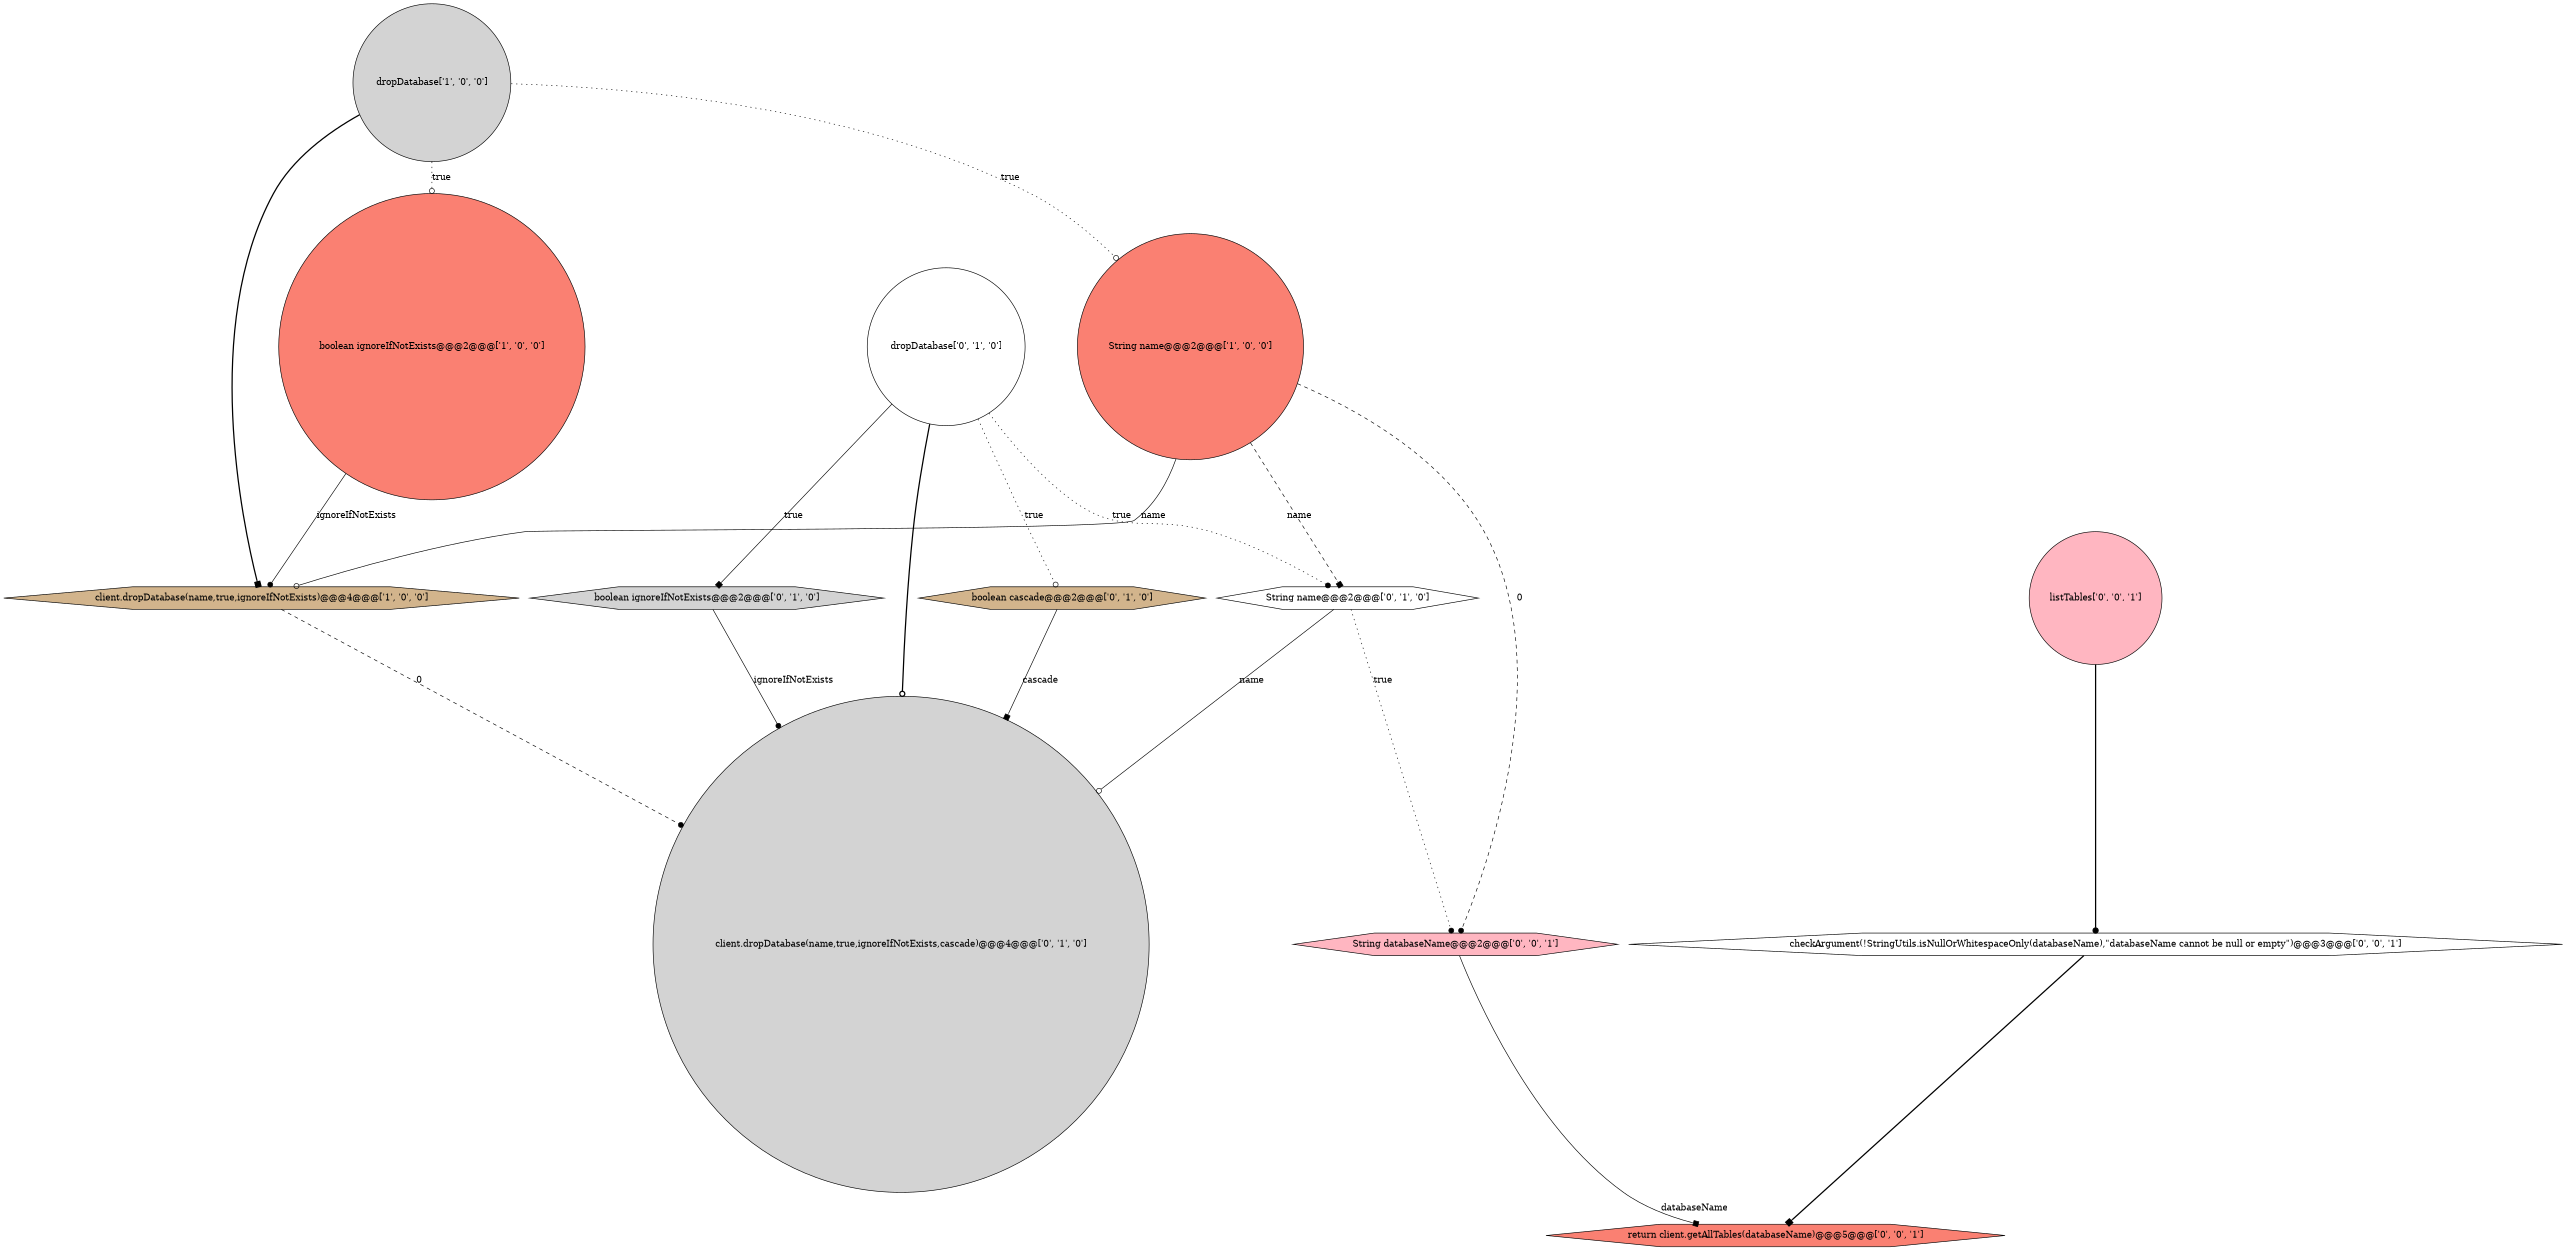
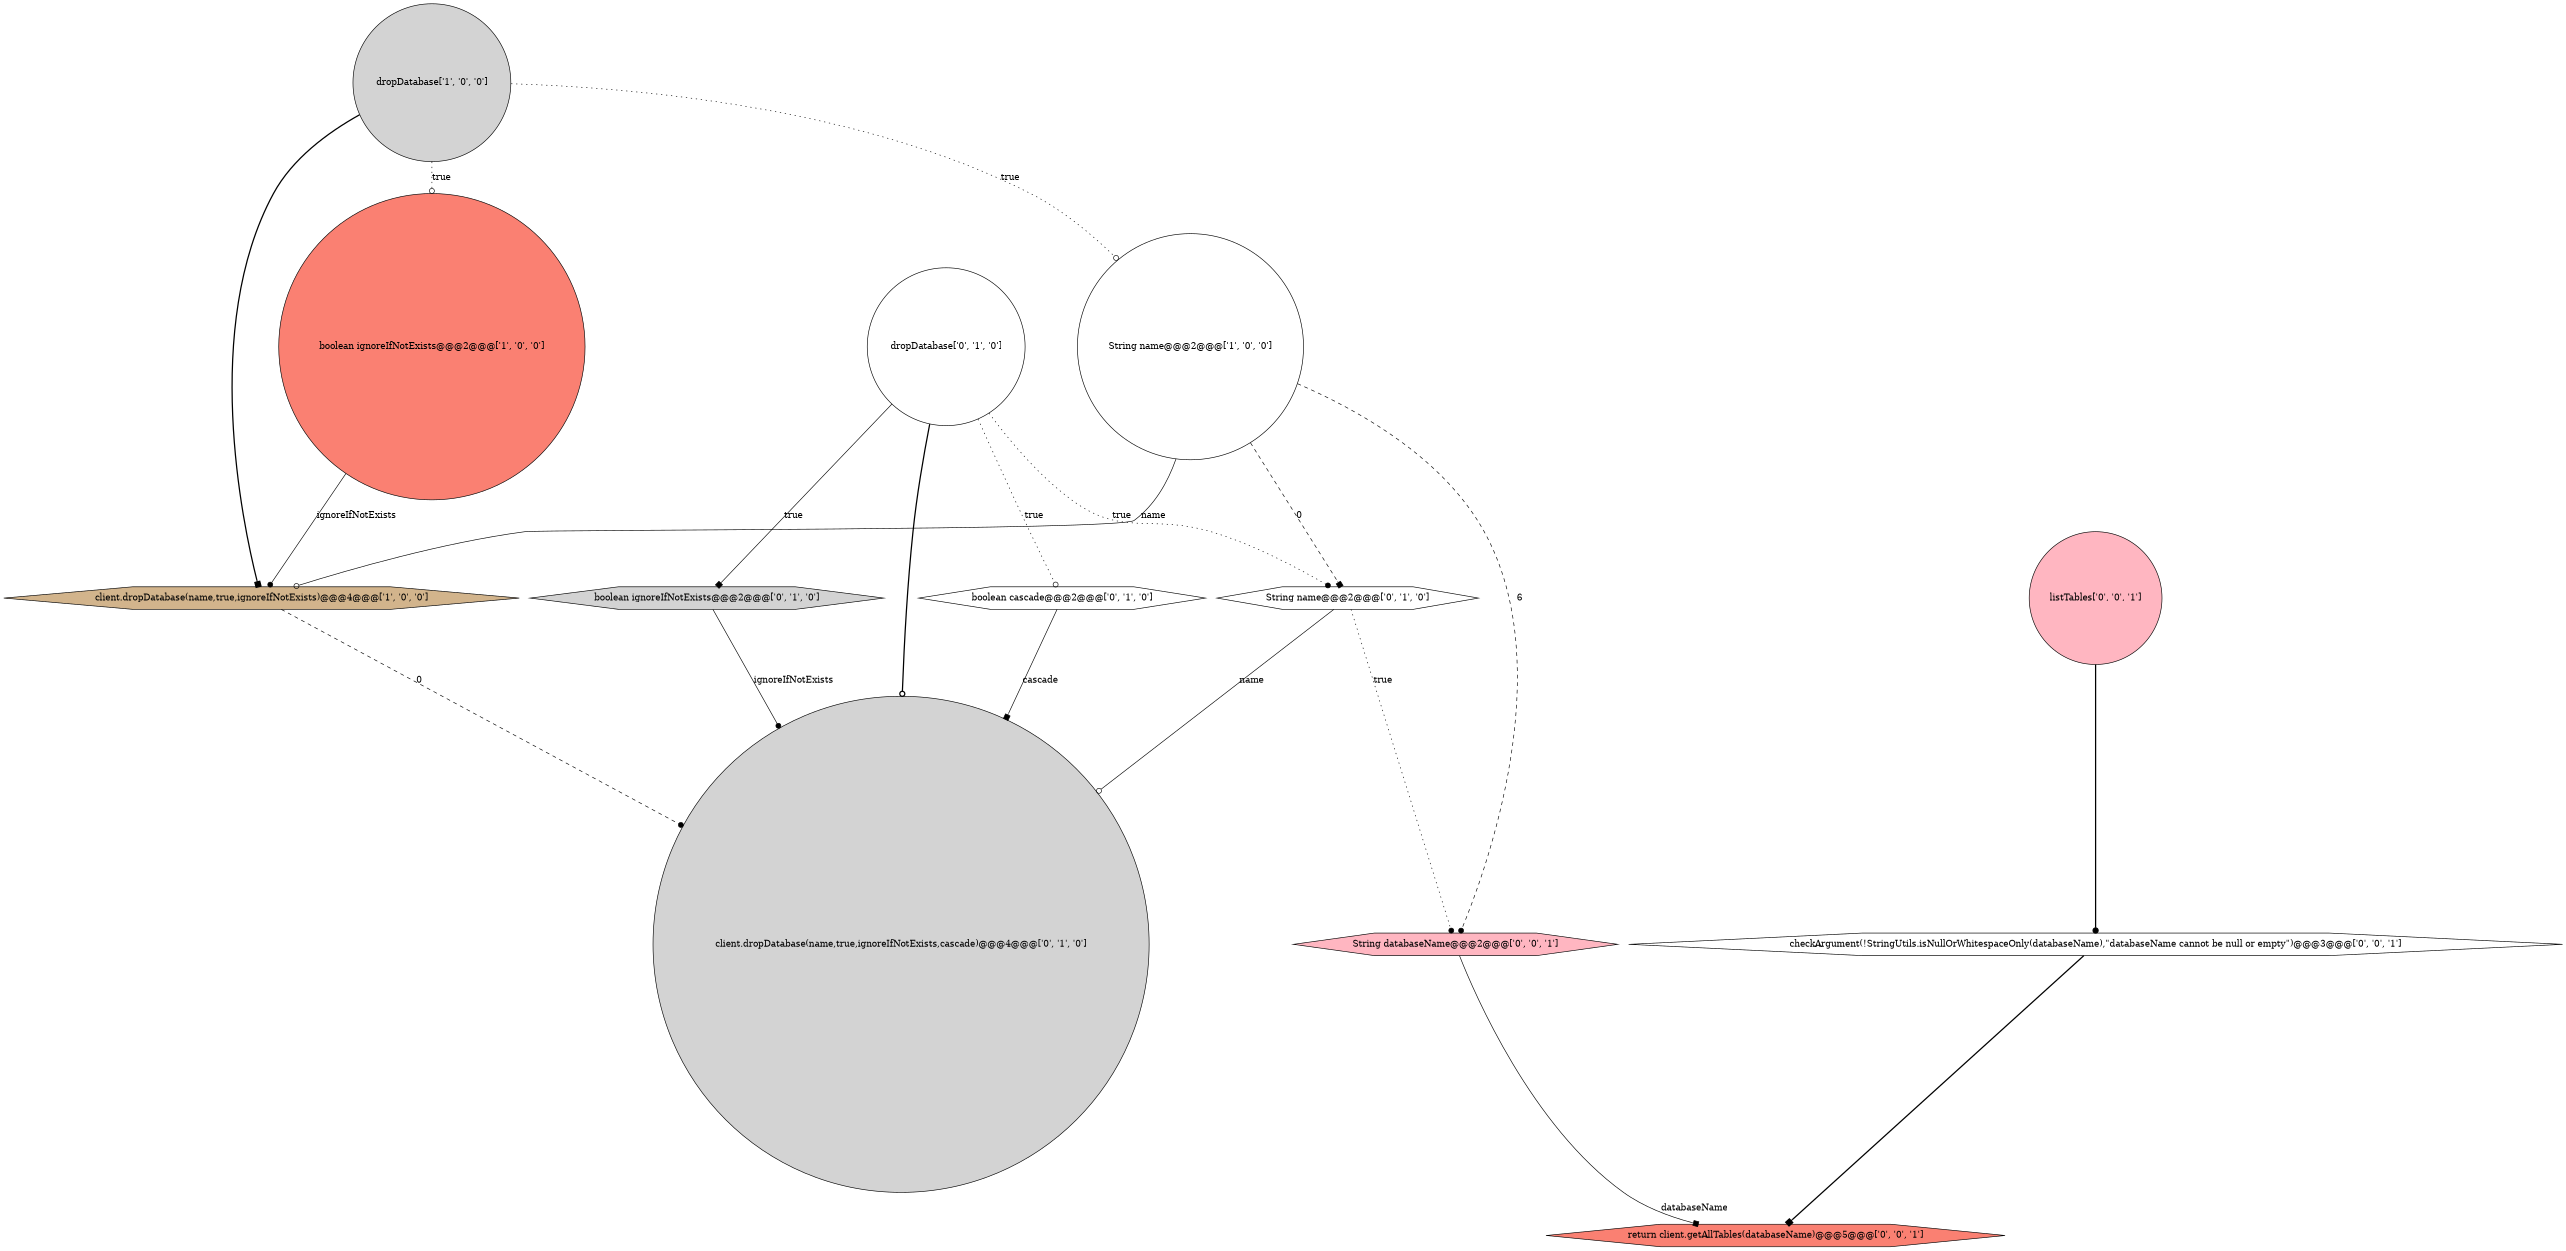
node "String name@@@2@@@['1', '0', '0']": fillcolor salmon -> white
edge "String name@@@2@@@['1', '0', '0']" -> "String name@@@2@@@['0', '1', '0']": label "name" -> "0"
node "boolean cascade@@@2@@@['0', '1', '0']": fillcolor tan -> white
edge "String name@@@2@@@['1', '0', '0']" -> "String databaseName@@@2@@@['0', '0', '1']": label "0" -> "6"
